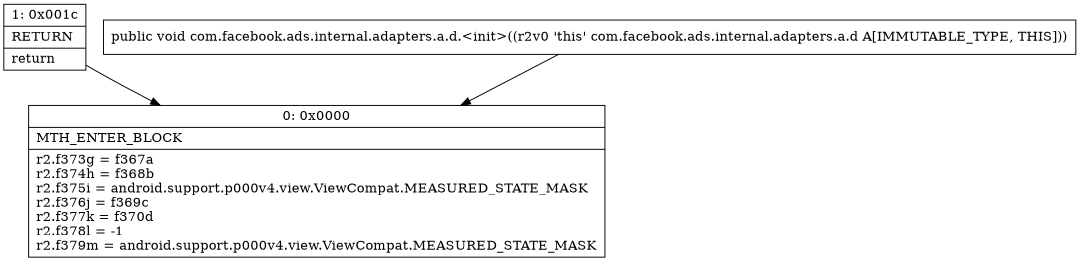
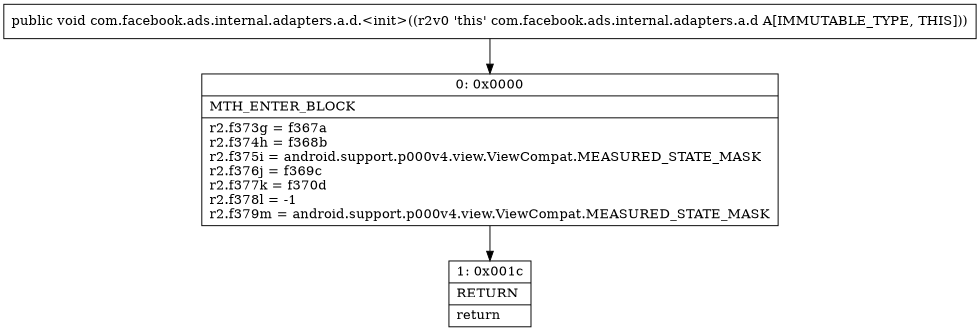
edge "1: 0x001c" -> "0: 0x0000": reversed
